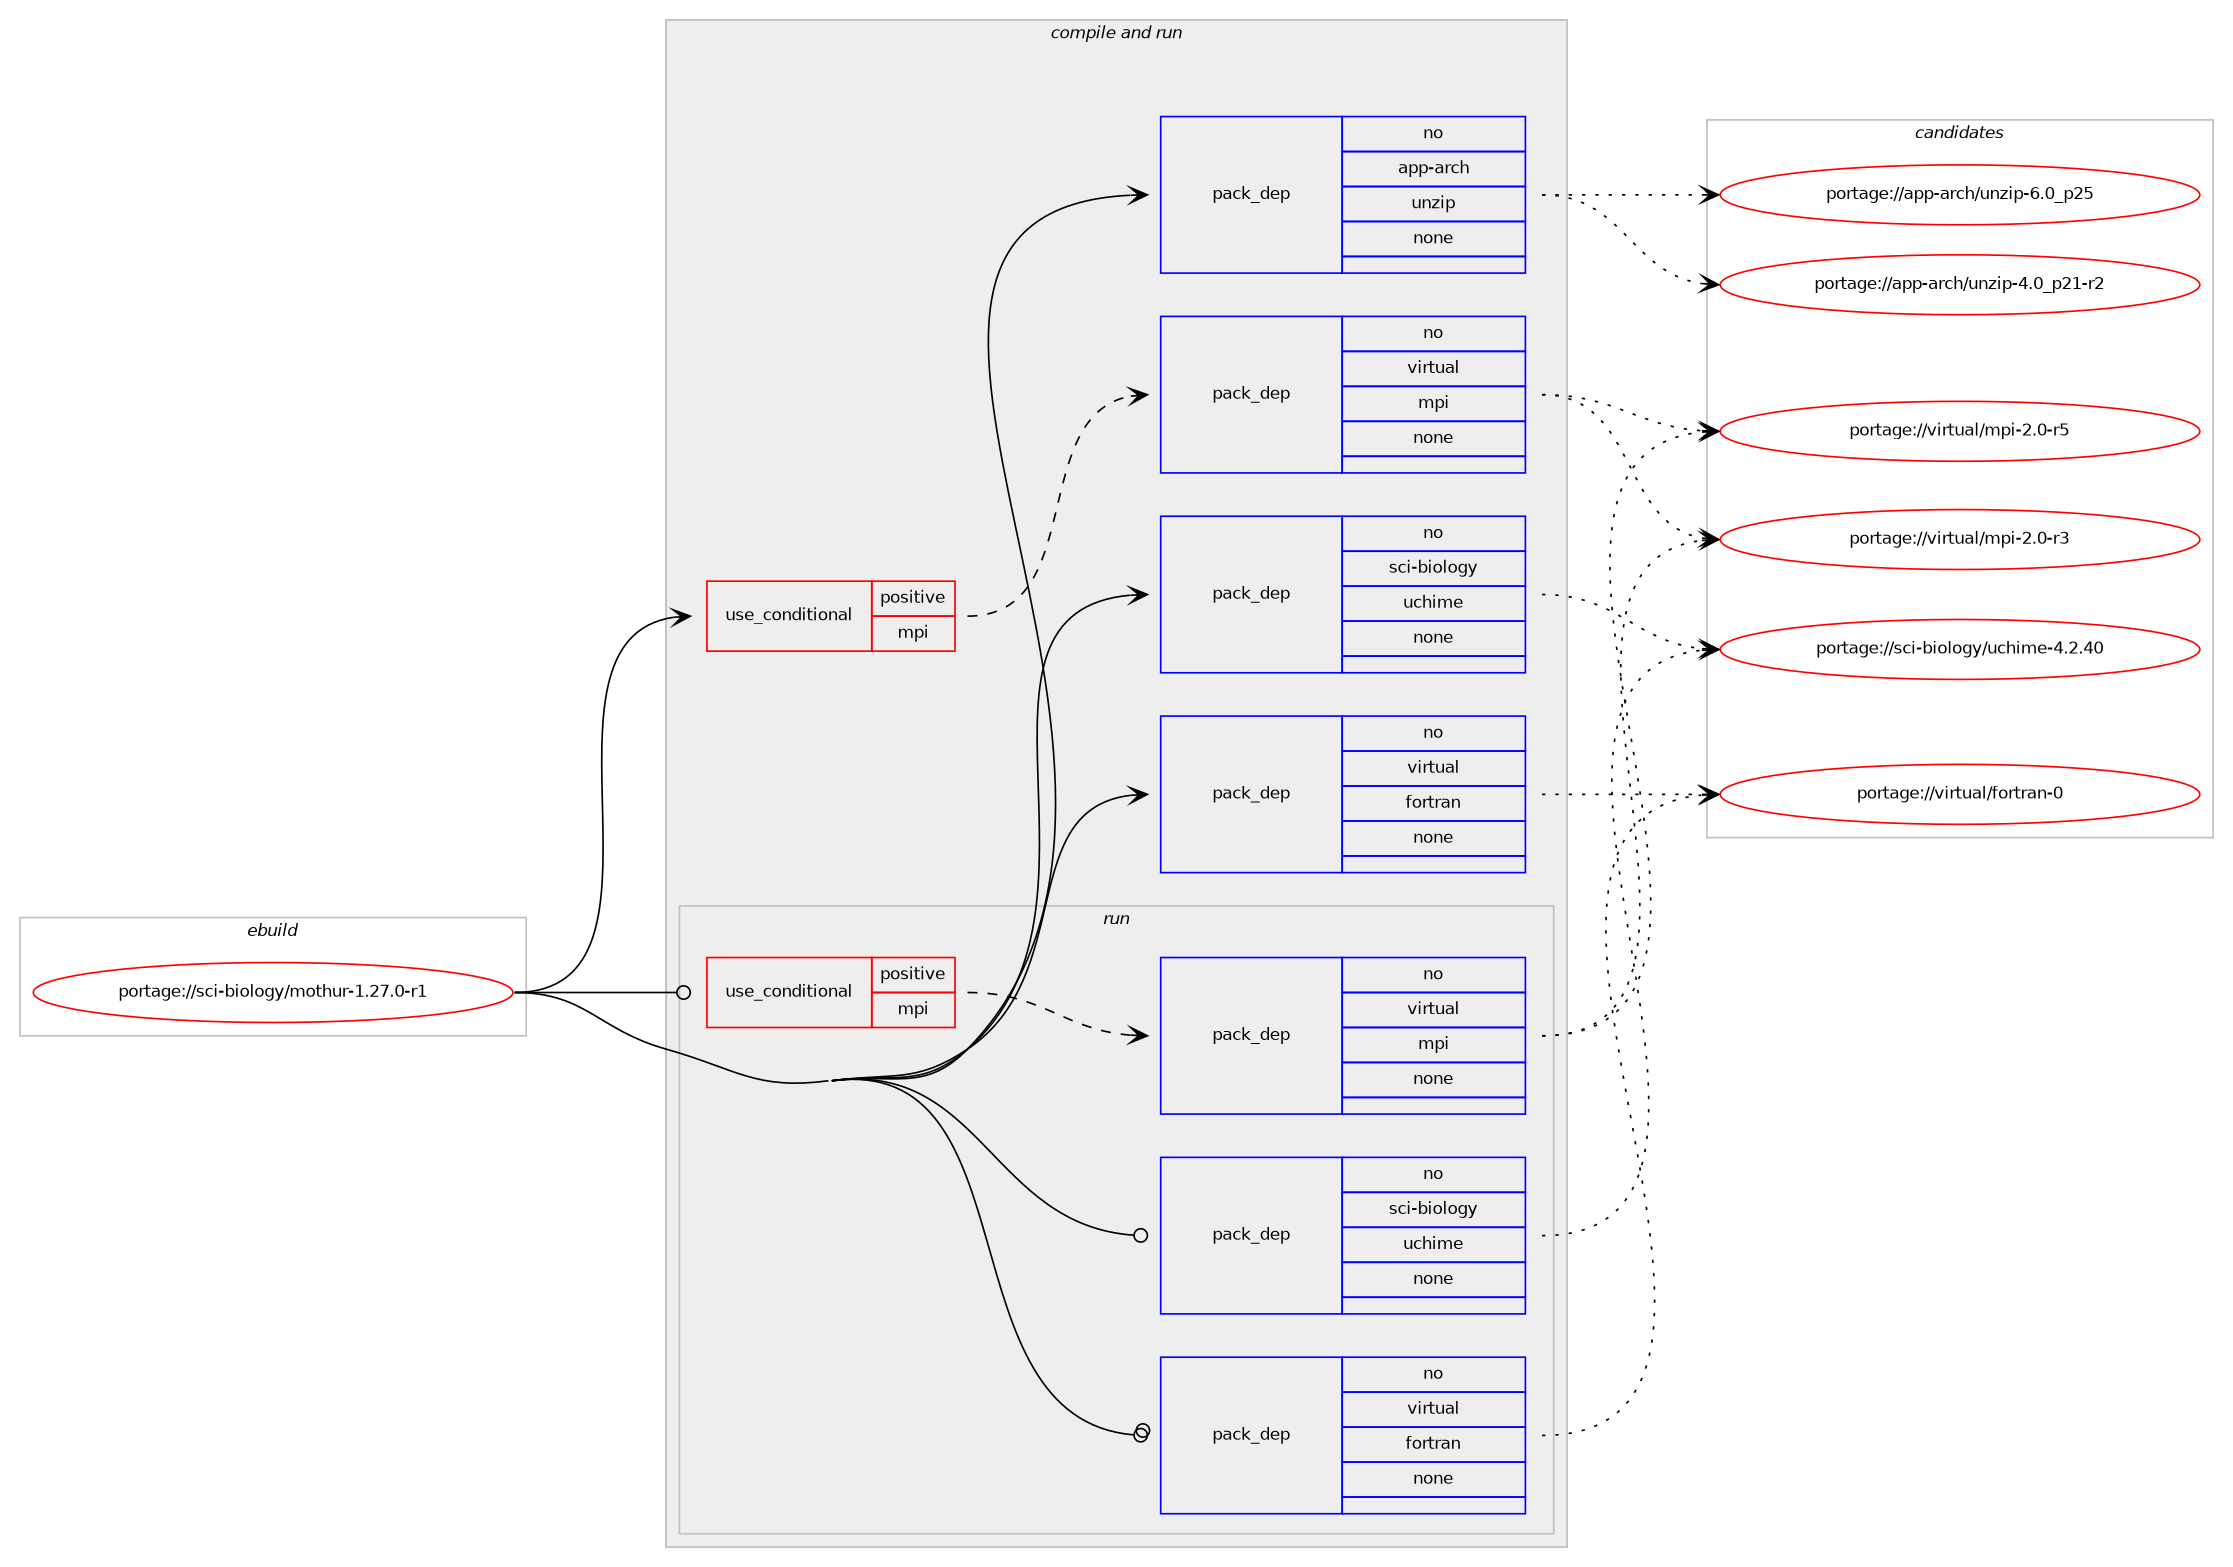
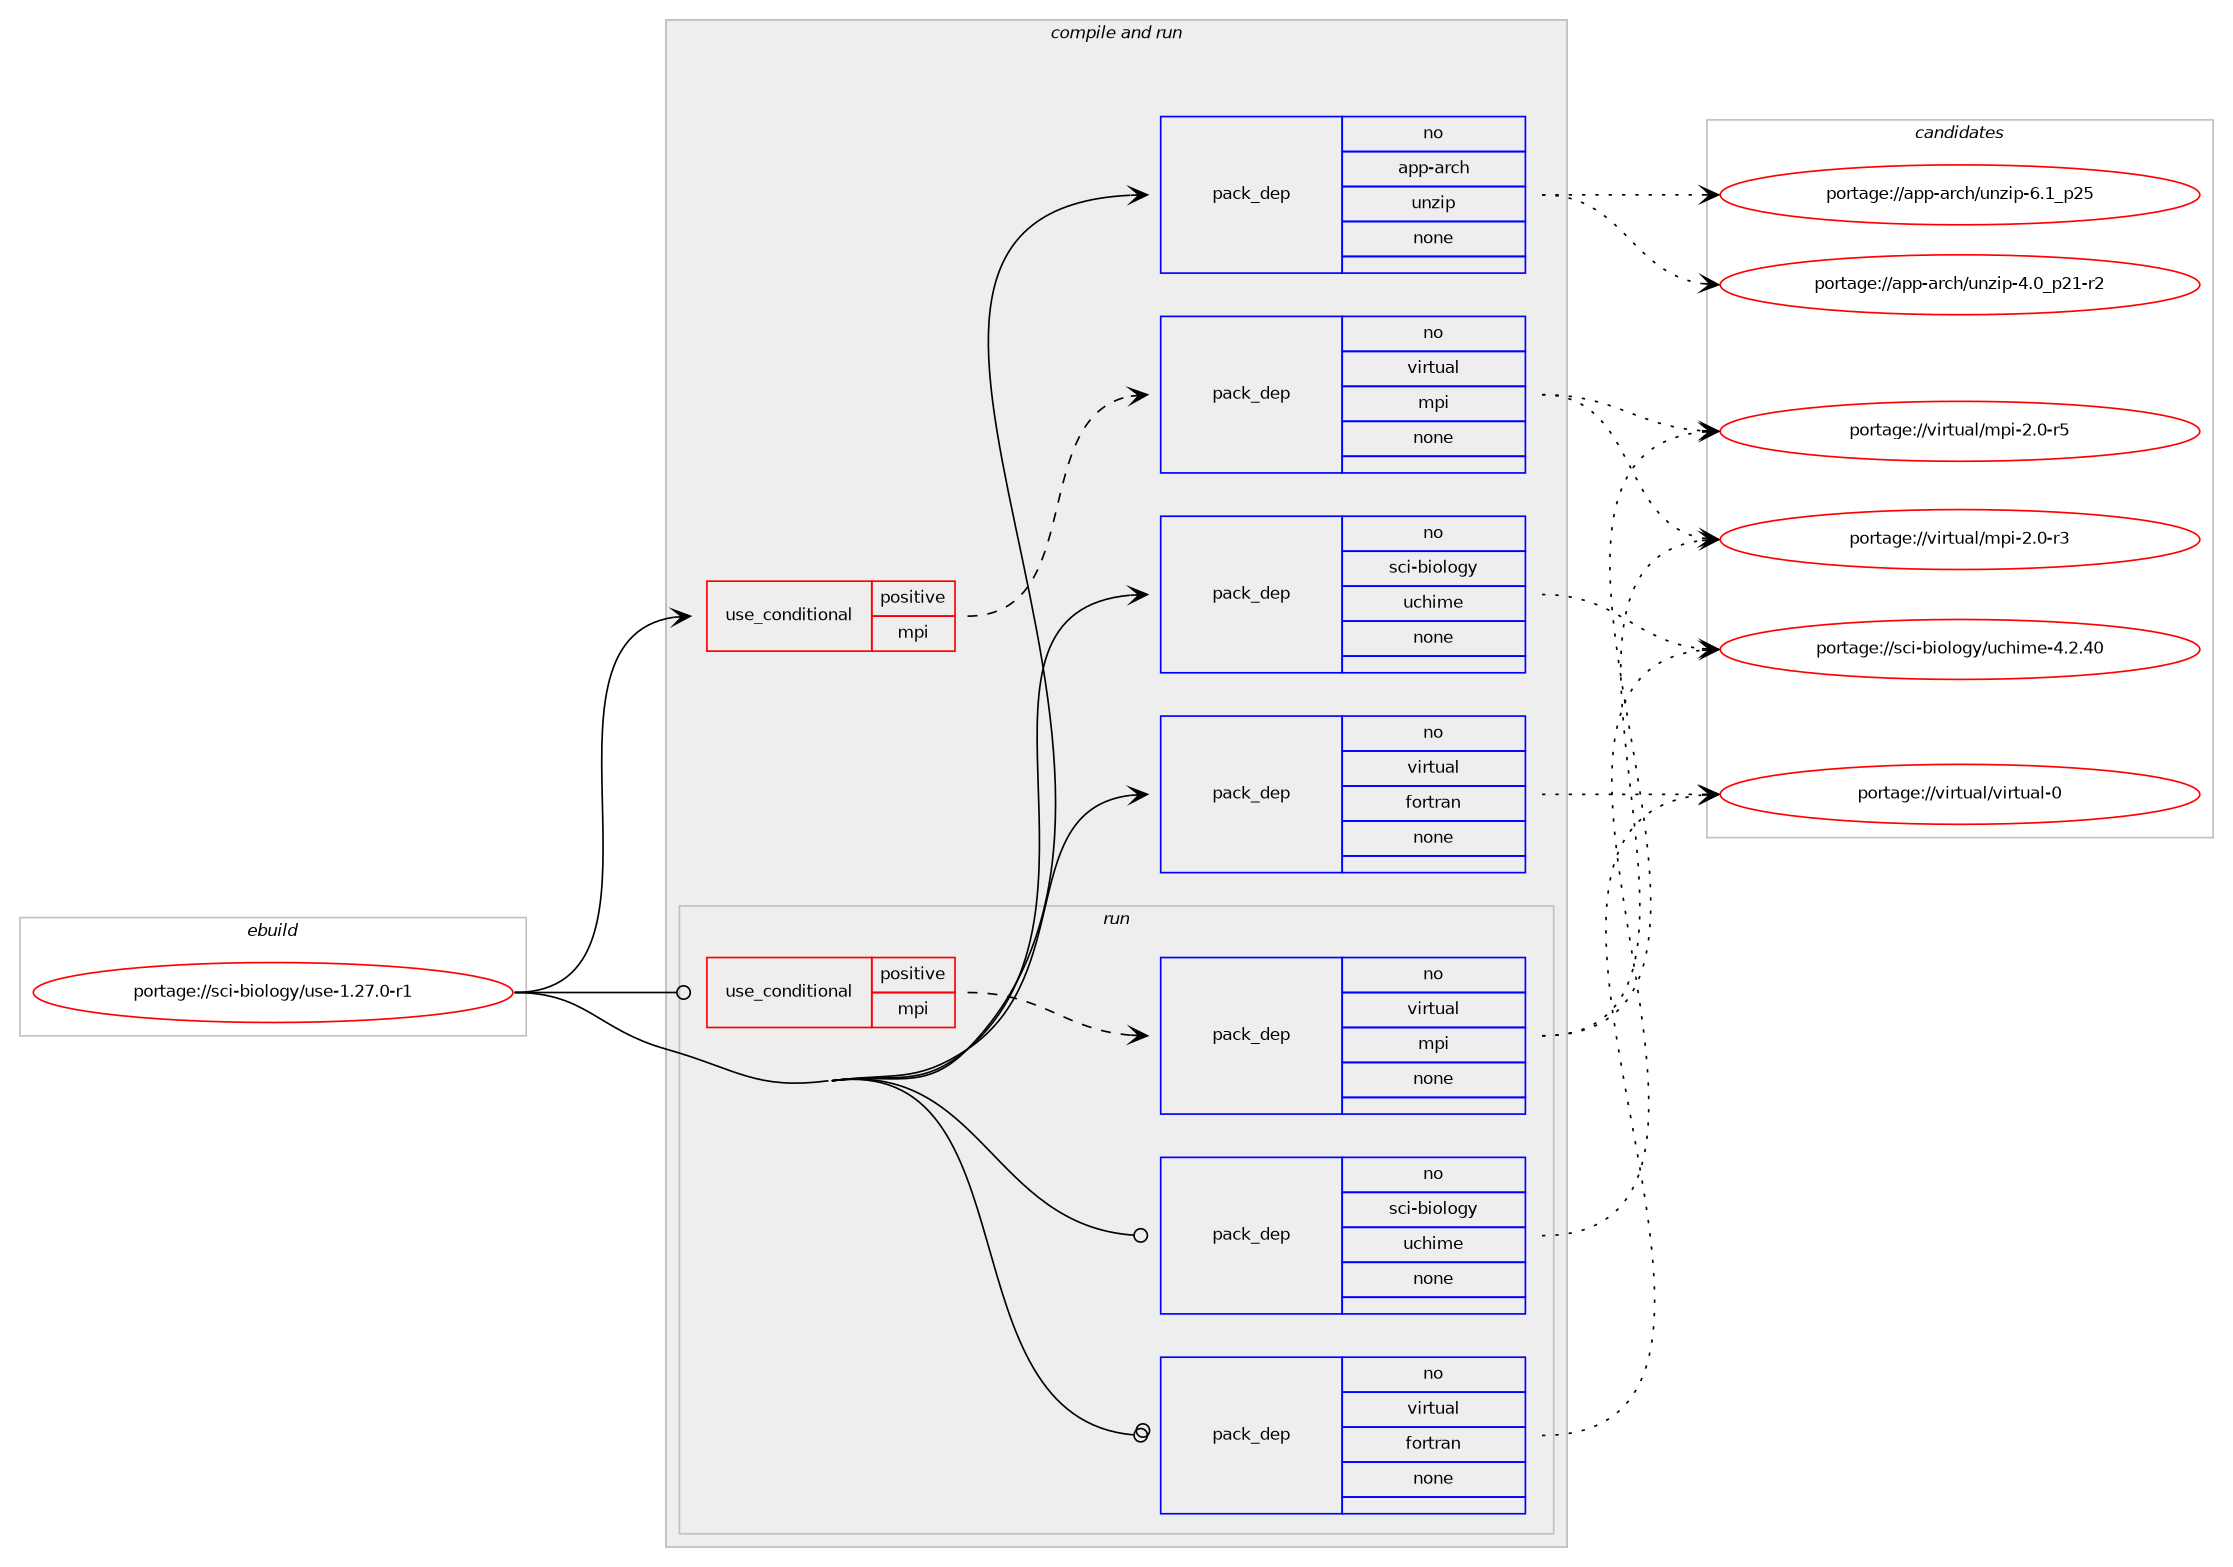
node "portage://app-arch/unzip-6.0_p25": label "portage://app-arch/unzip-6.0_p25" -> "portage://app-arch/unzip-6.1_p25"
node "portage://virtual/fortran-0": label "portage://virtual/fortran-0" -> "portage://virtual/virtual-0"
node "portage://sci-biology/mothur-1.27.0-r1": label "portage://sci-biology/mothur-1.27.0-r1" -> "portage://sci-biology/use-1.27.0-r1"
